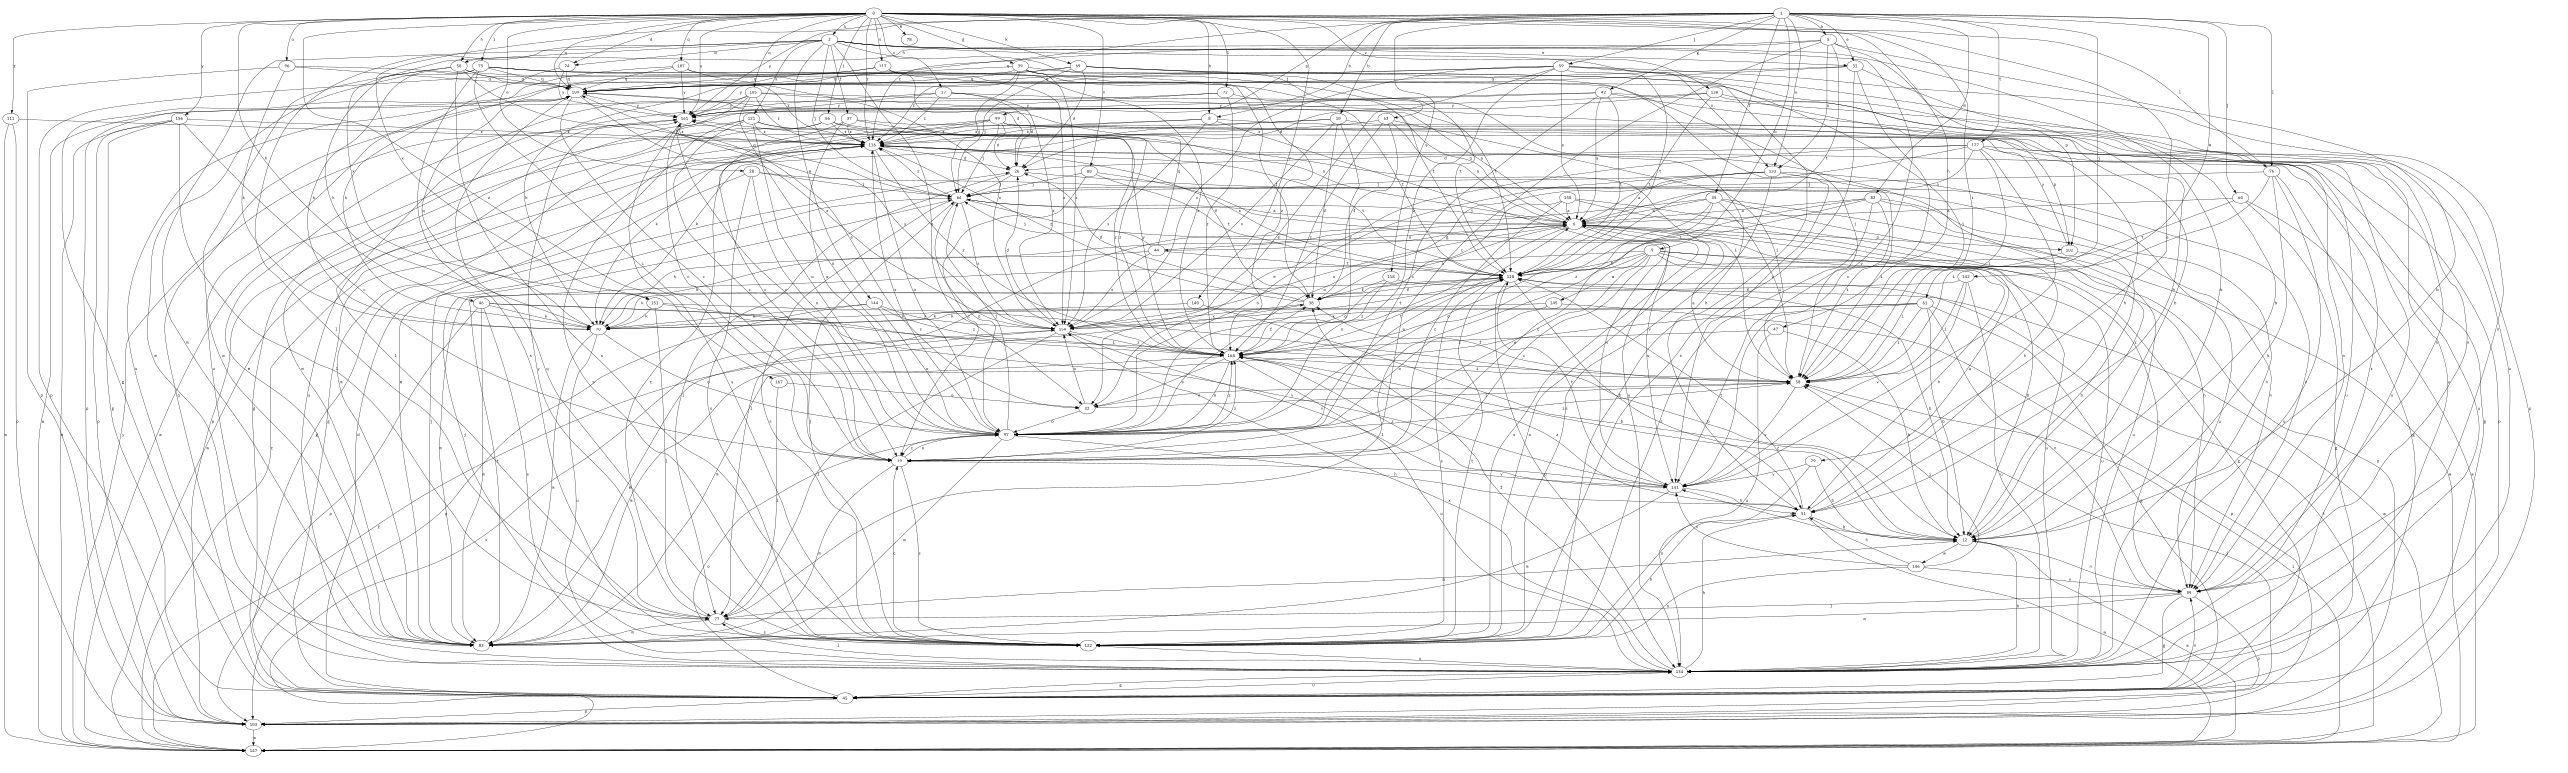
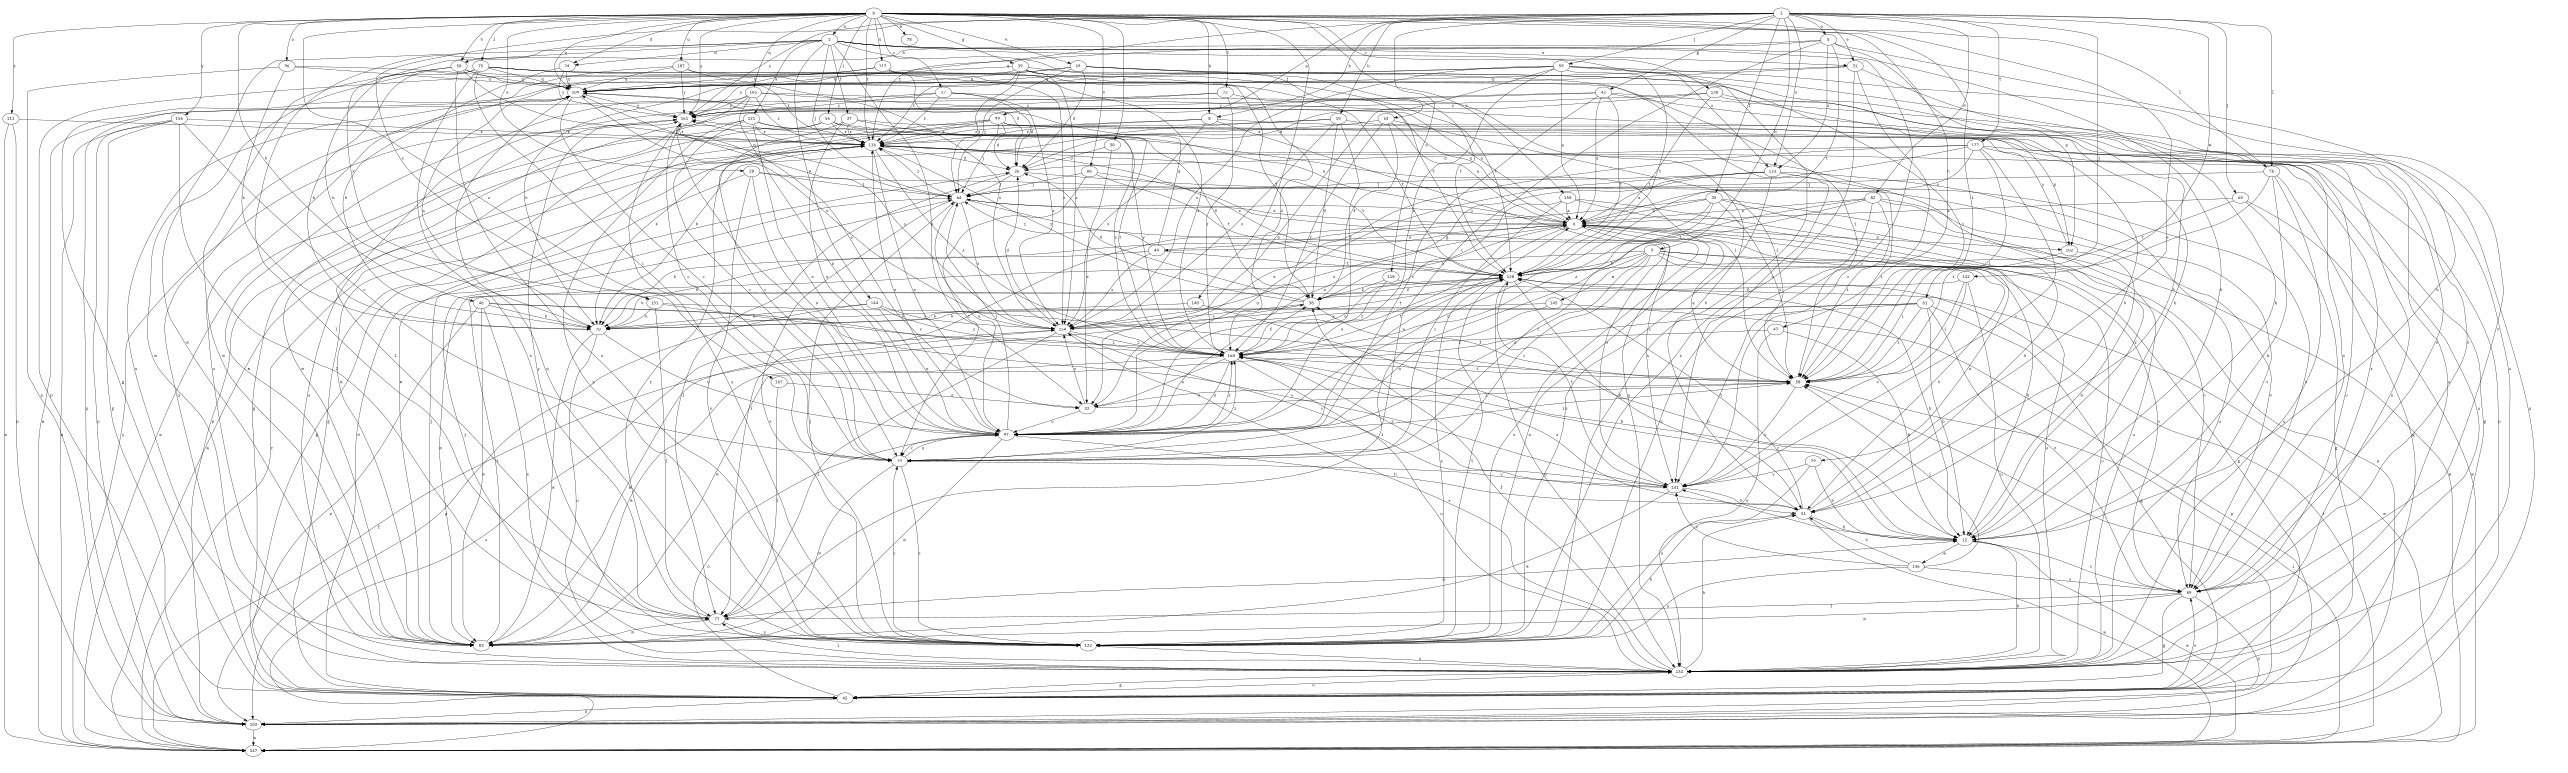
edge "0" -> "150": added, label "x"
node "30": added
